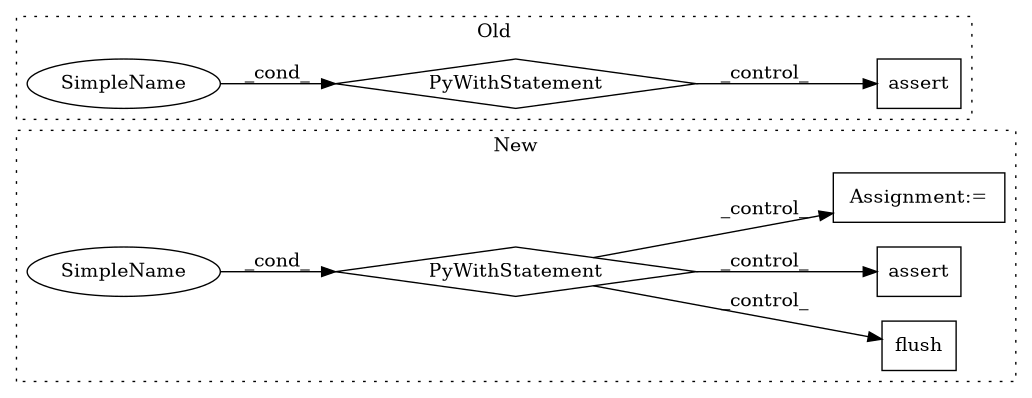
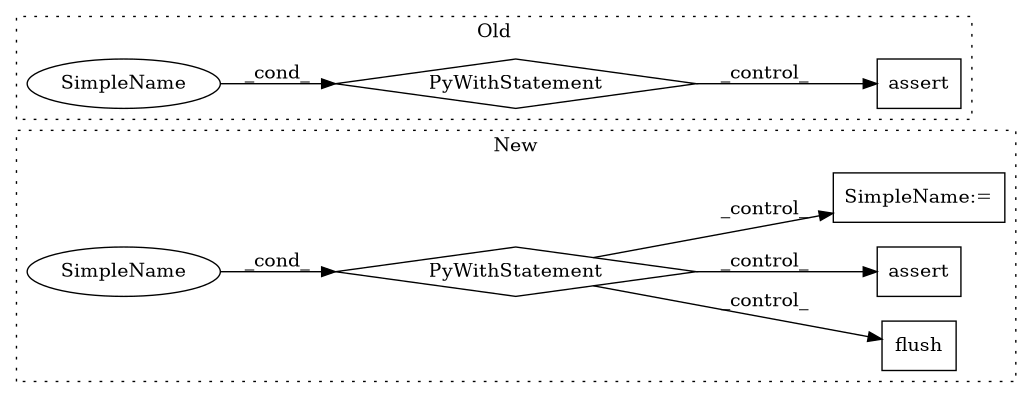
node "Assignment:=": label "Assignment:=" -> "SimpleName:="
